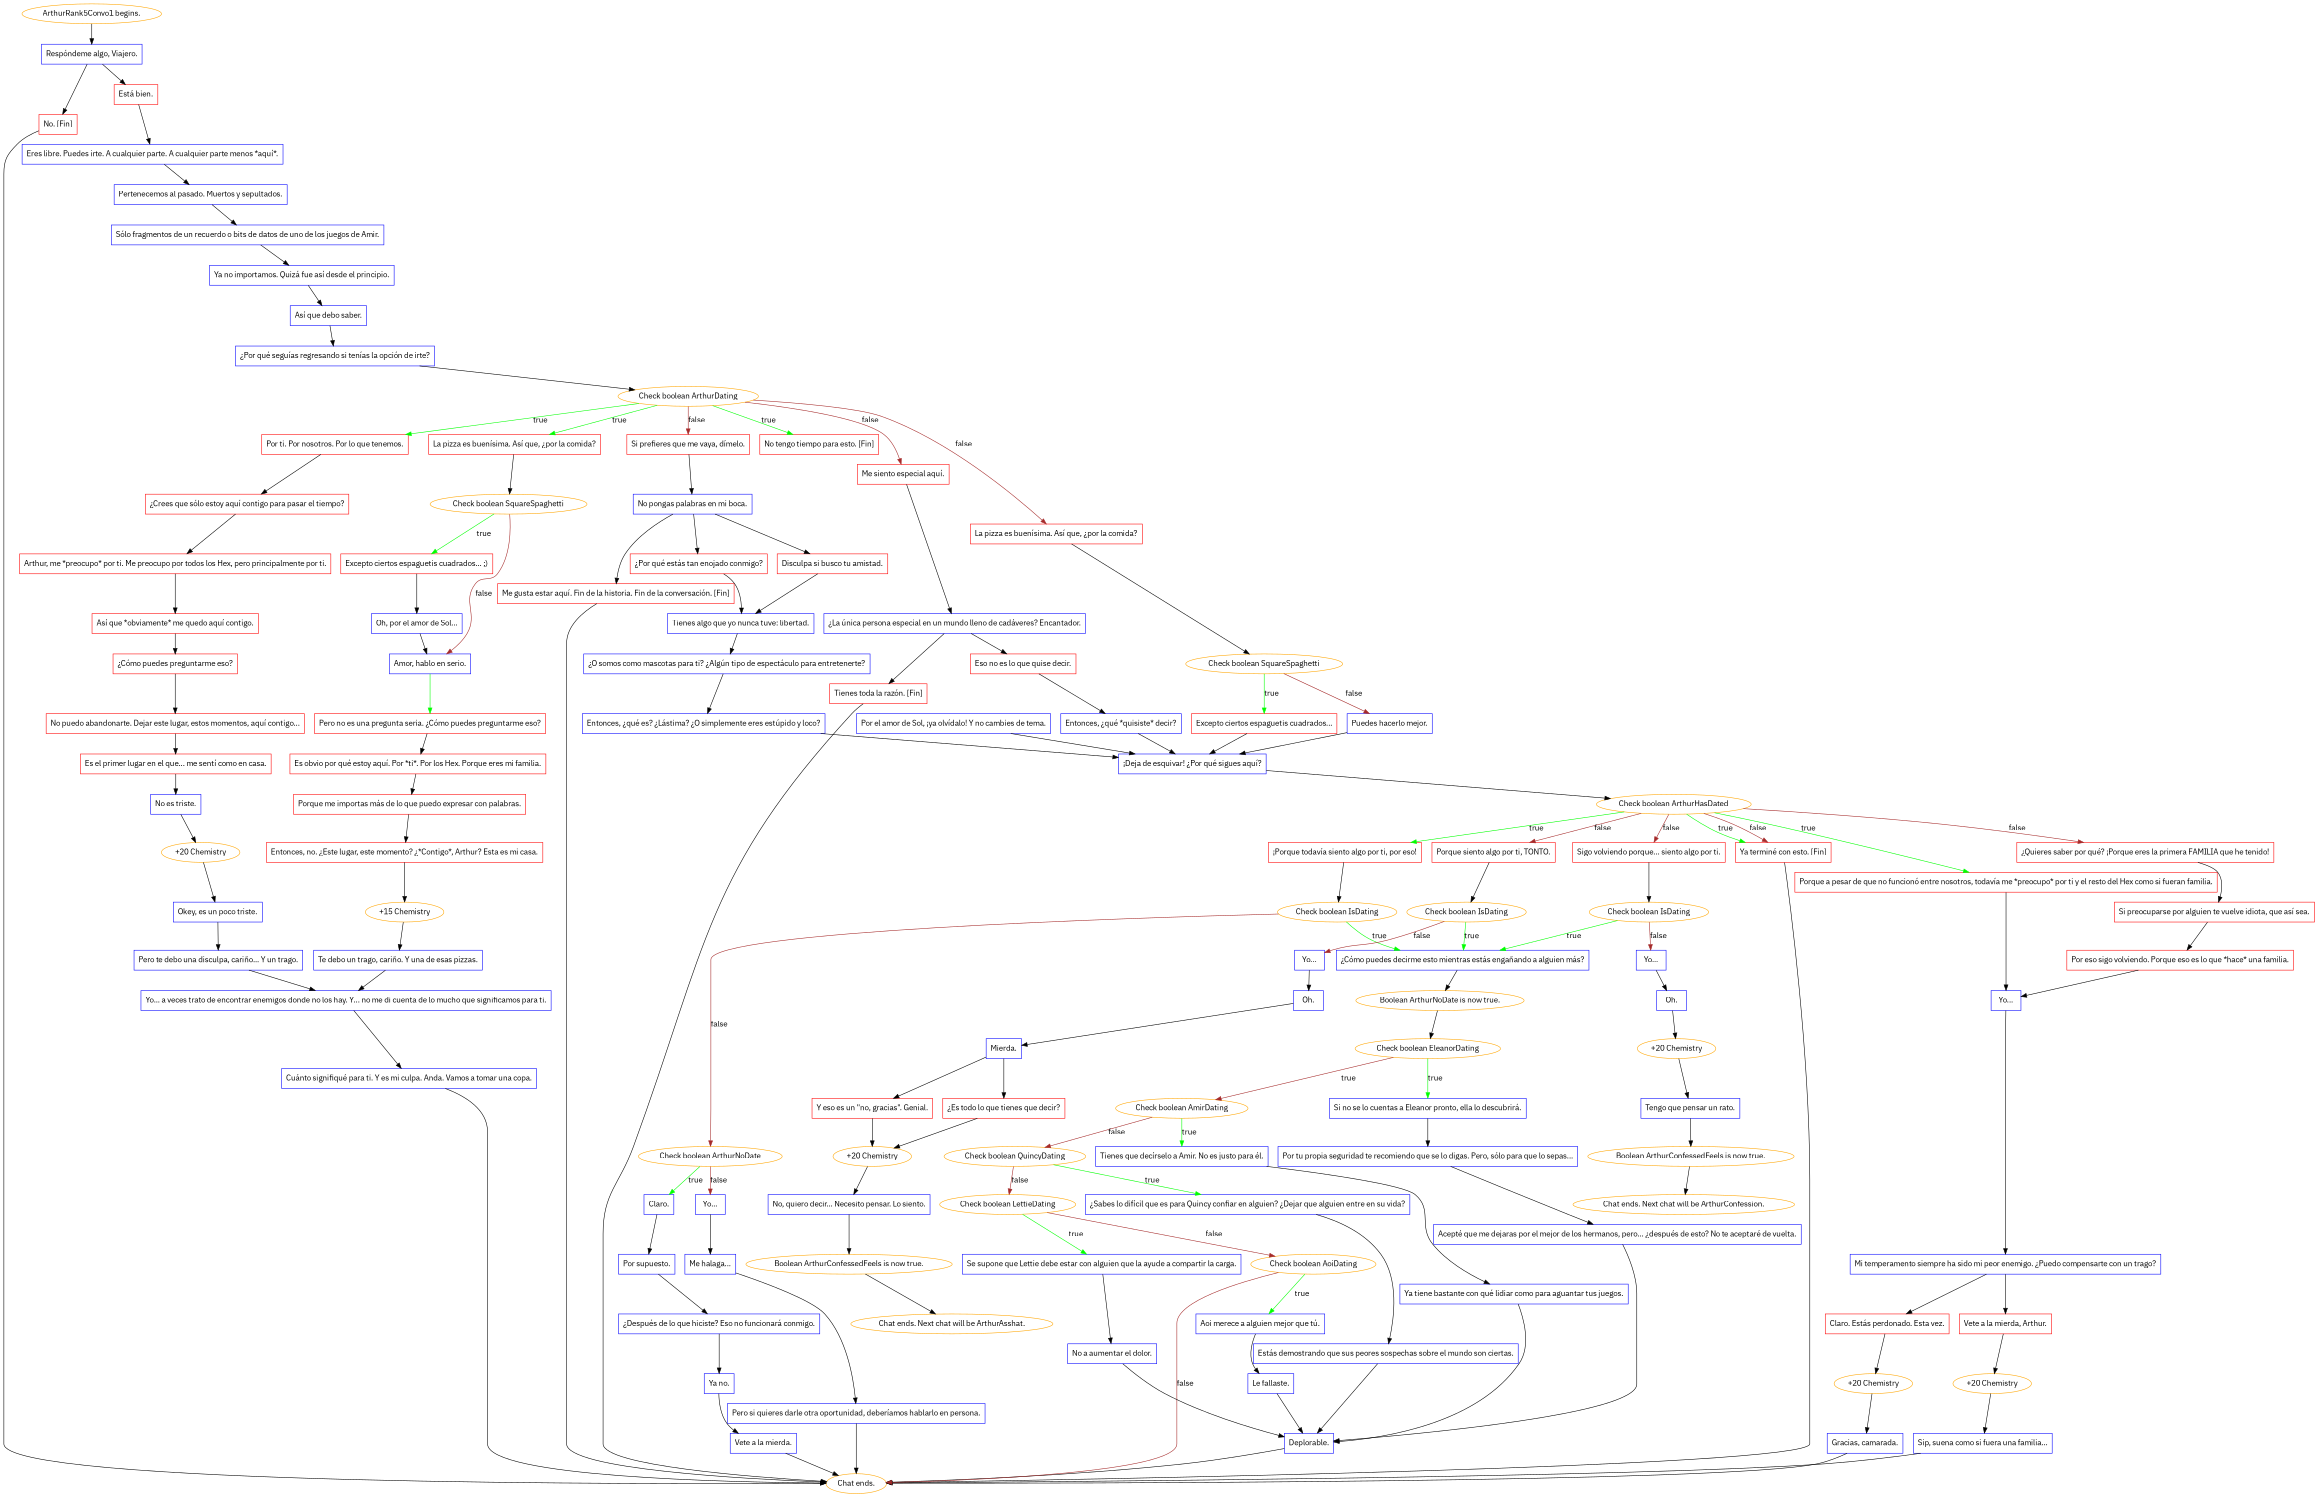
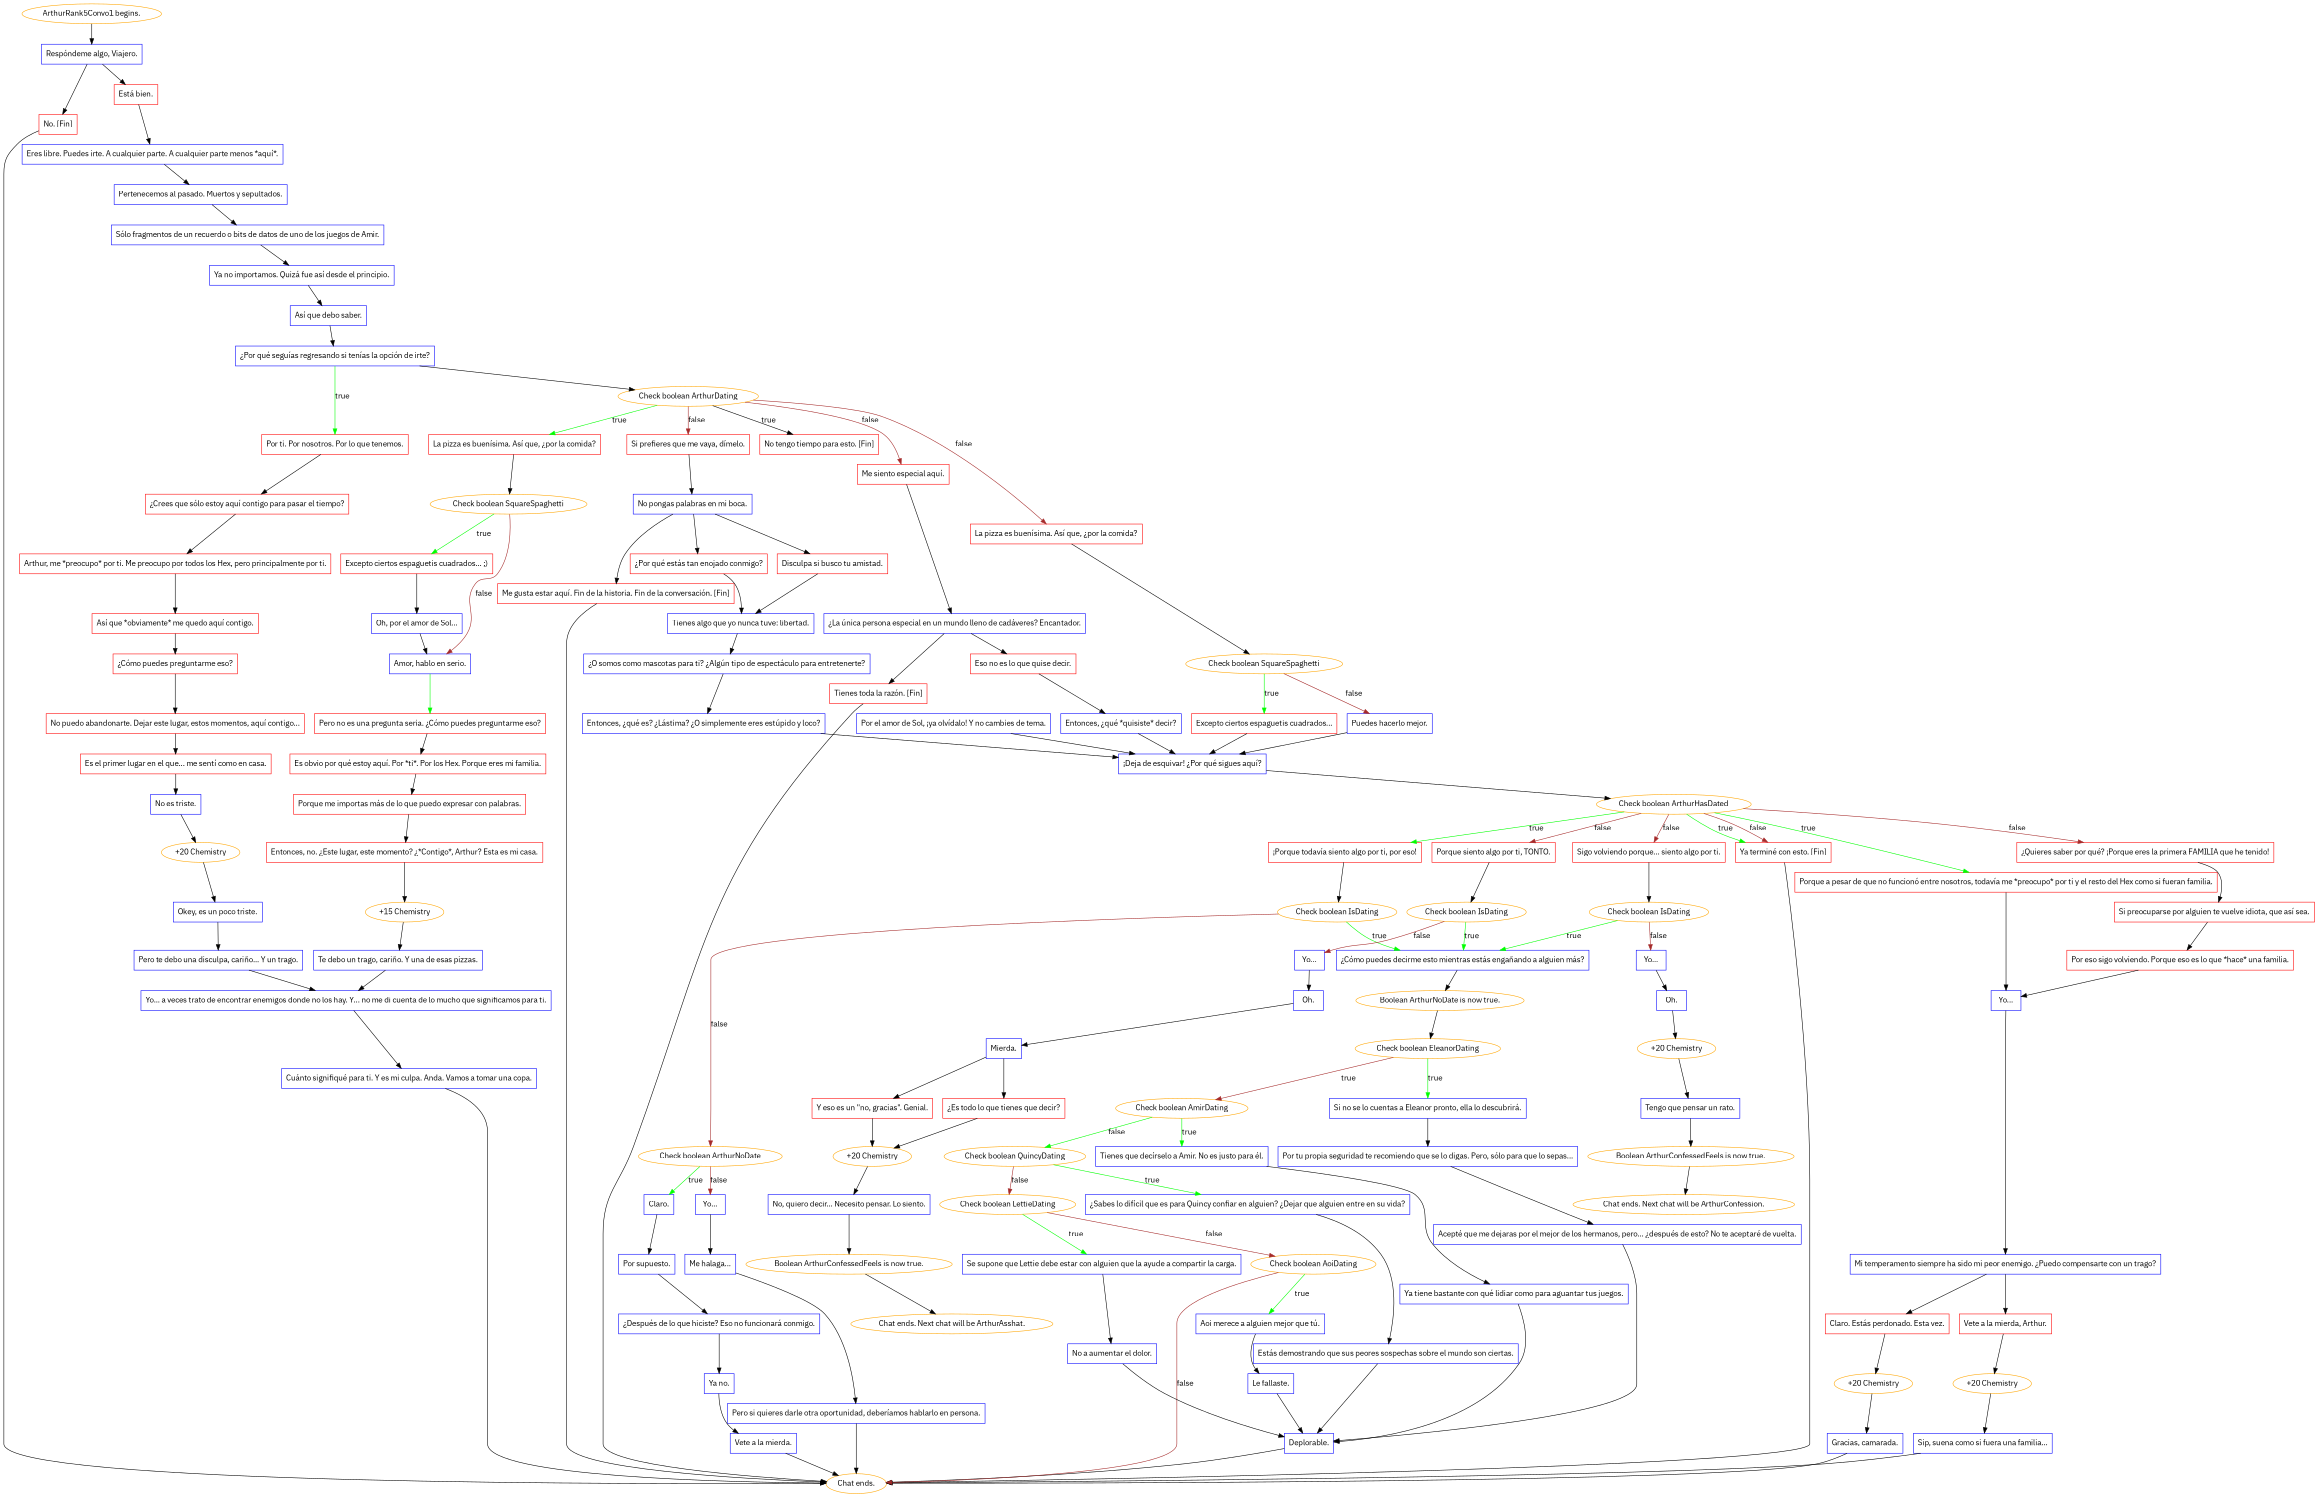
edge "Check boolean ArthurDating" -> "Por ti. Por nosotros. Por lo que tenemos.": now "¿Por qué seguías regresando si tenías la opción de irte?" -> "Por ti. Por nosotros. Por lo que tenemos."
edge "Check boolean ArthurDating" -> "No tengo tiempo para esto. [Fin]": color green -> black
edge "Check boolean AmirDating" -> "Check boolean QuincyDating": color brown -> green
